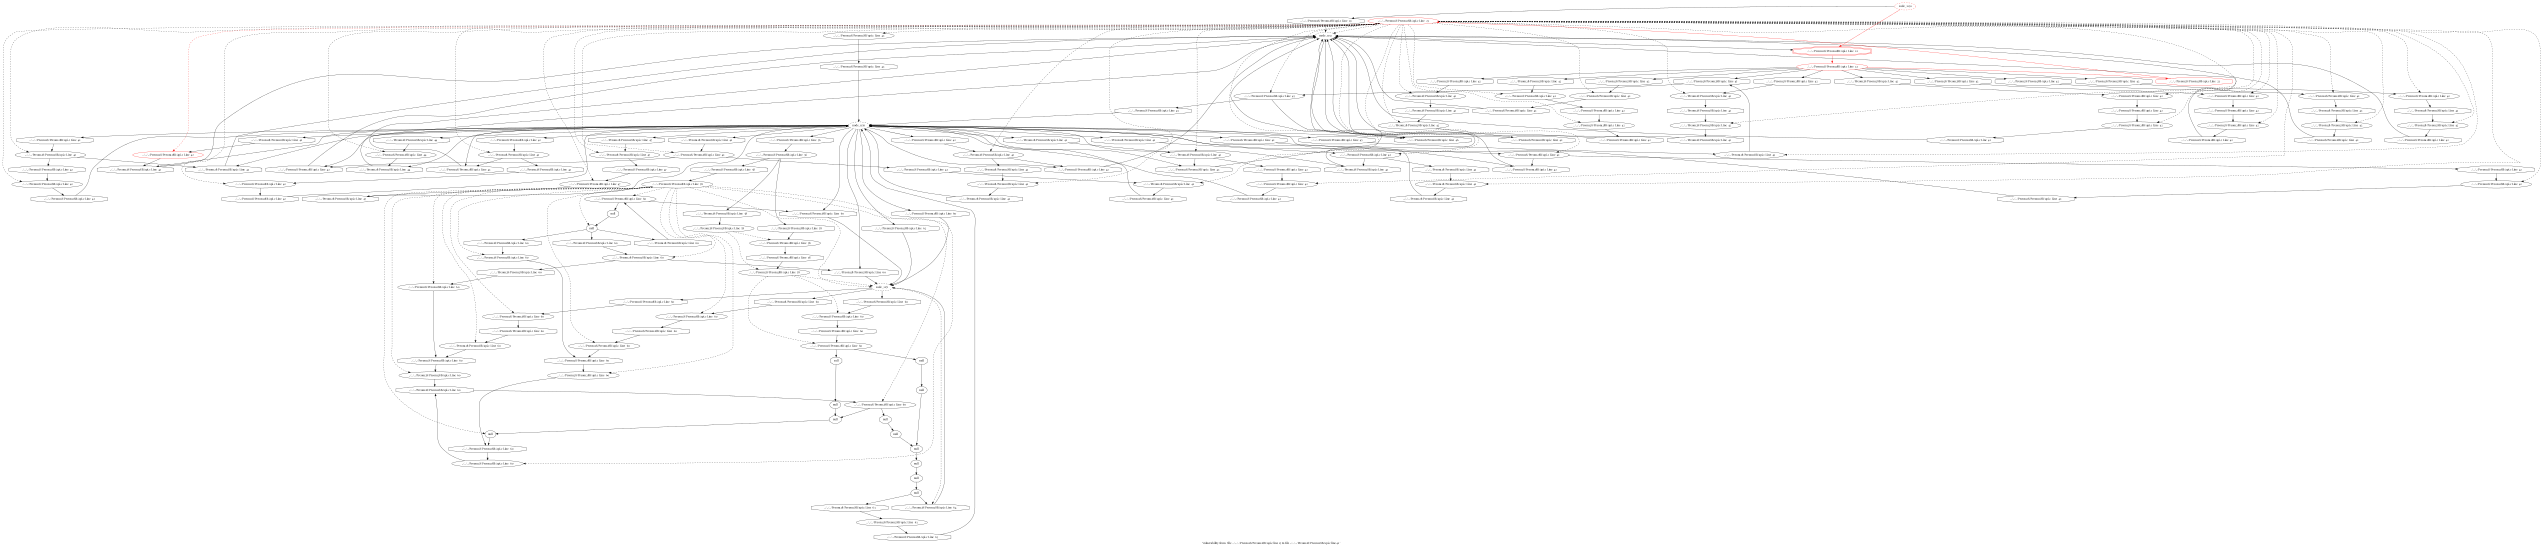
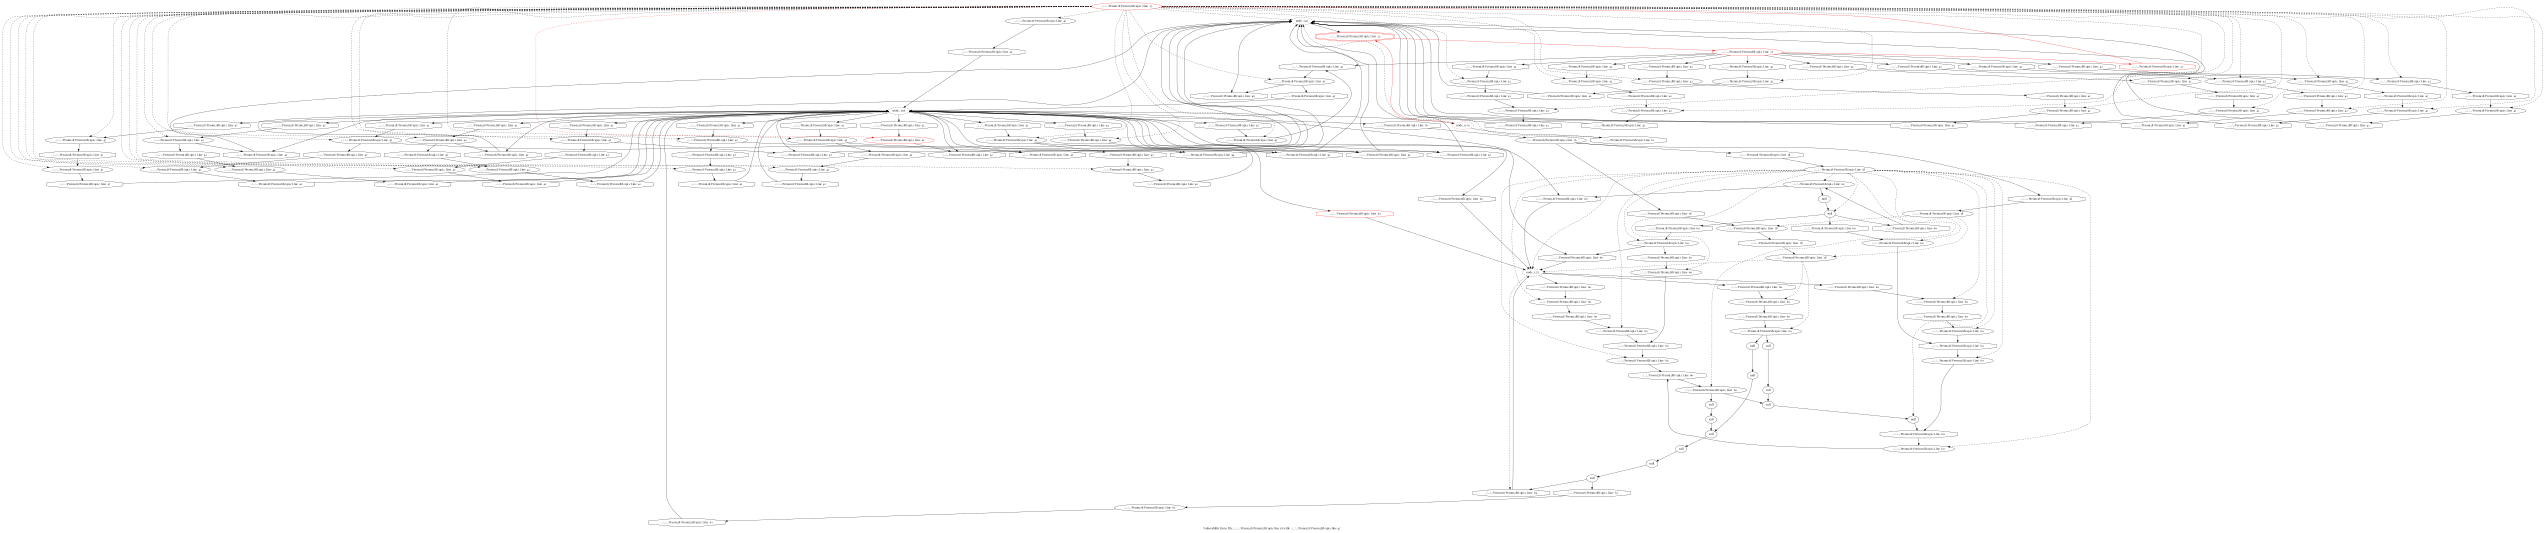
edge "node_1156" -> "../../../Preon128/Preon128B/api.c Line  46": now "node_1156" -> "node_1150"
node "../../../Preon128/Preon128B/api.c Line  62": color black -> red
